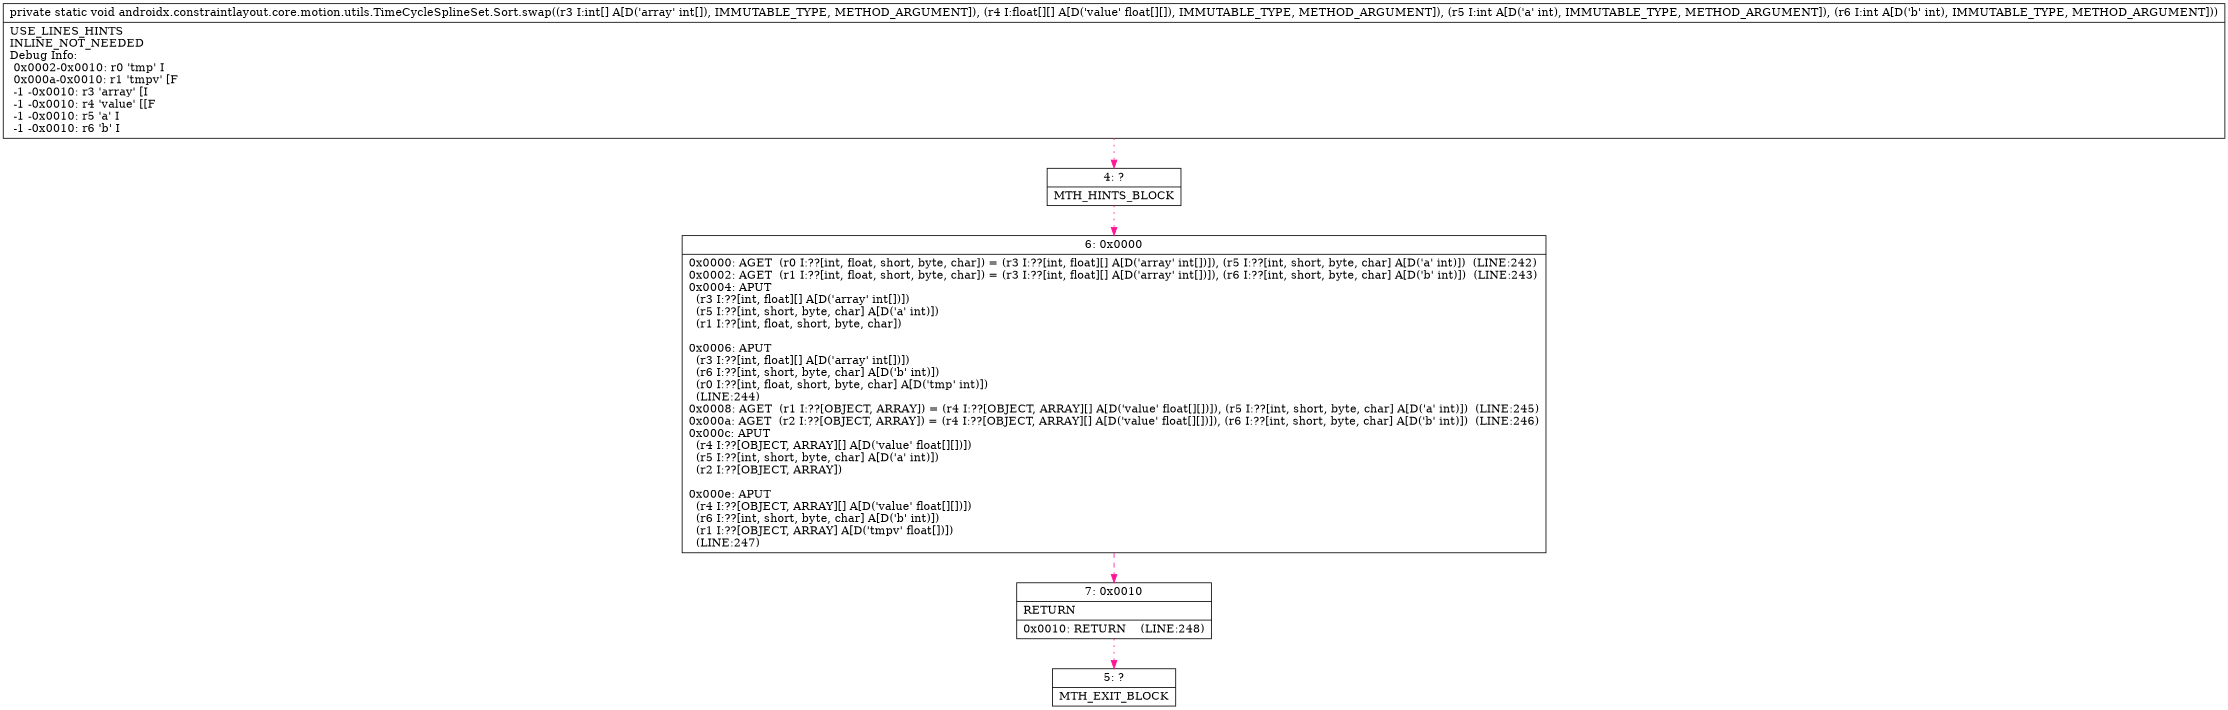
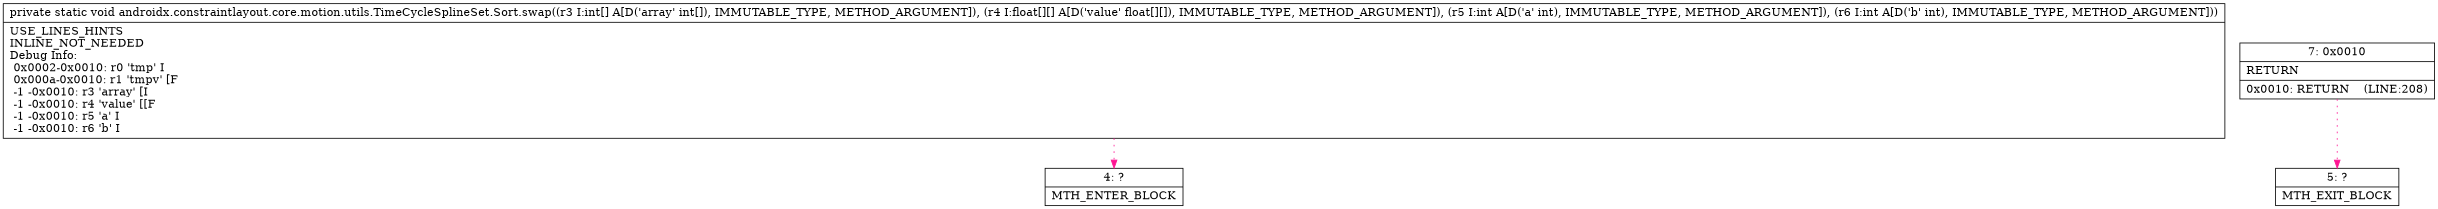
node "4: ?": text "MTH_HINTS_BLOCK" -> "MTH_ENTER_BLOCK"
node "6: 0x0000": removed
node "7: 0x0010": text "0x0010: RETURN    (LINE:248)" -> "0x0010: RETURN    (LINE:208)"
